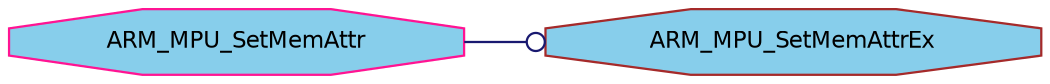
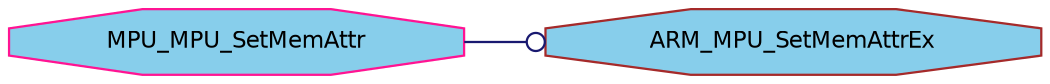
node "ARM_MPU_SetMemAttr": label "ARM_MPU_SetMemAttr" -> "MPU_MPU_SetMemAttr"
